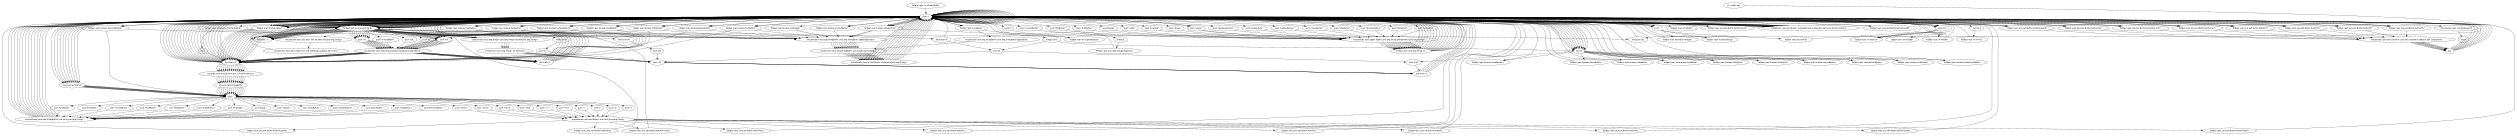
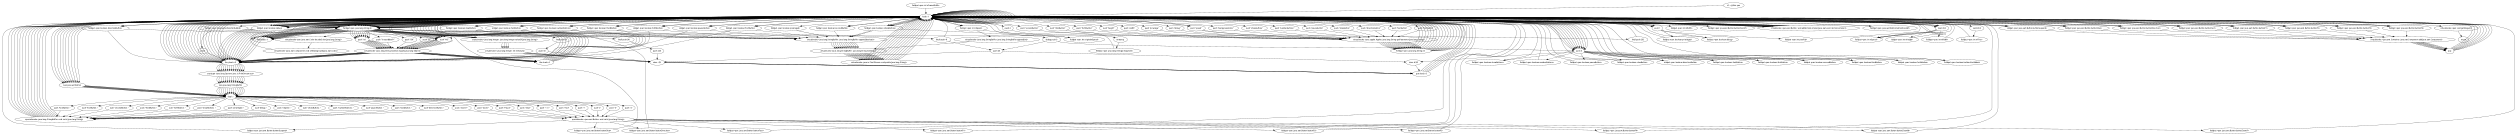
edge "r0 := @this: pan" -> "ifnull push 200": now "r0 := @this: pan" -> "load.r r0"
node "fieldput <pan: boolean numberButtons>": added
edge "fieldget <pan: boolean directionButton>" -> "dup1.r": now "fieldget <pan: boolean directionButton>" -> "ifeq load.r r0"
